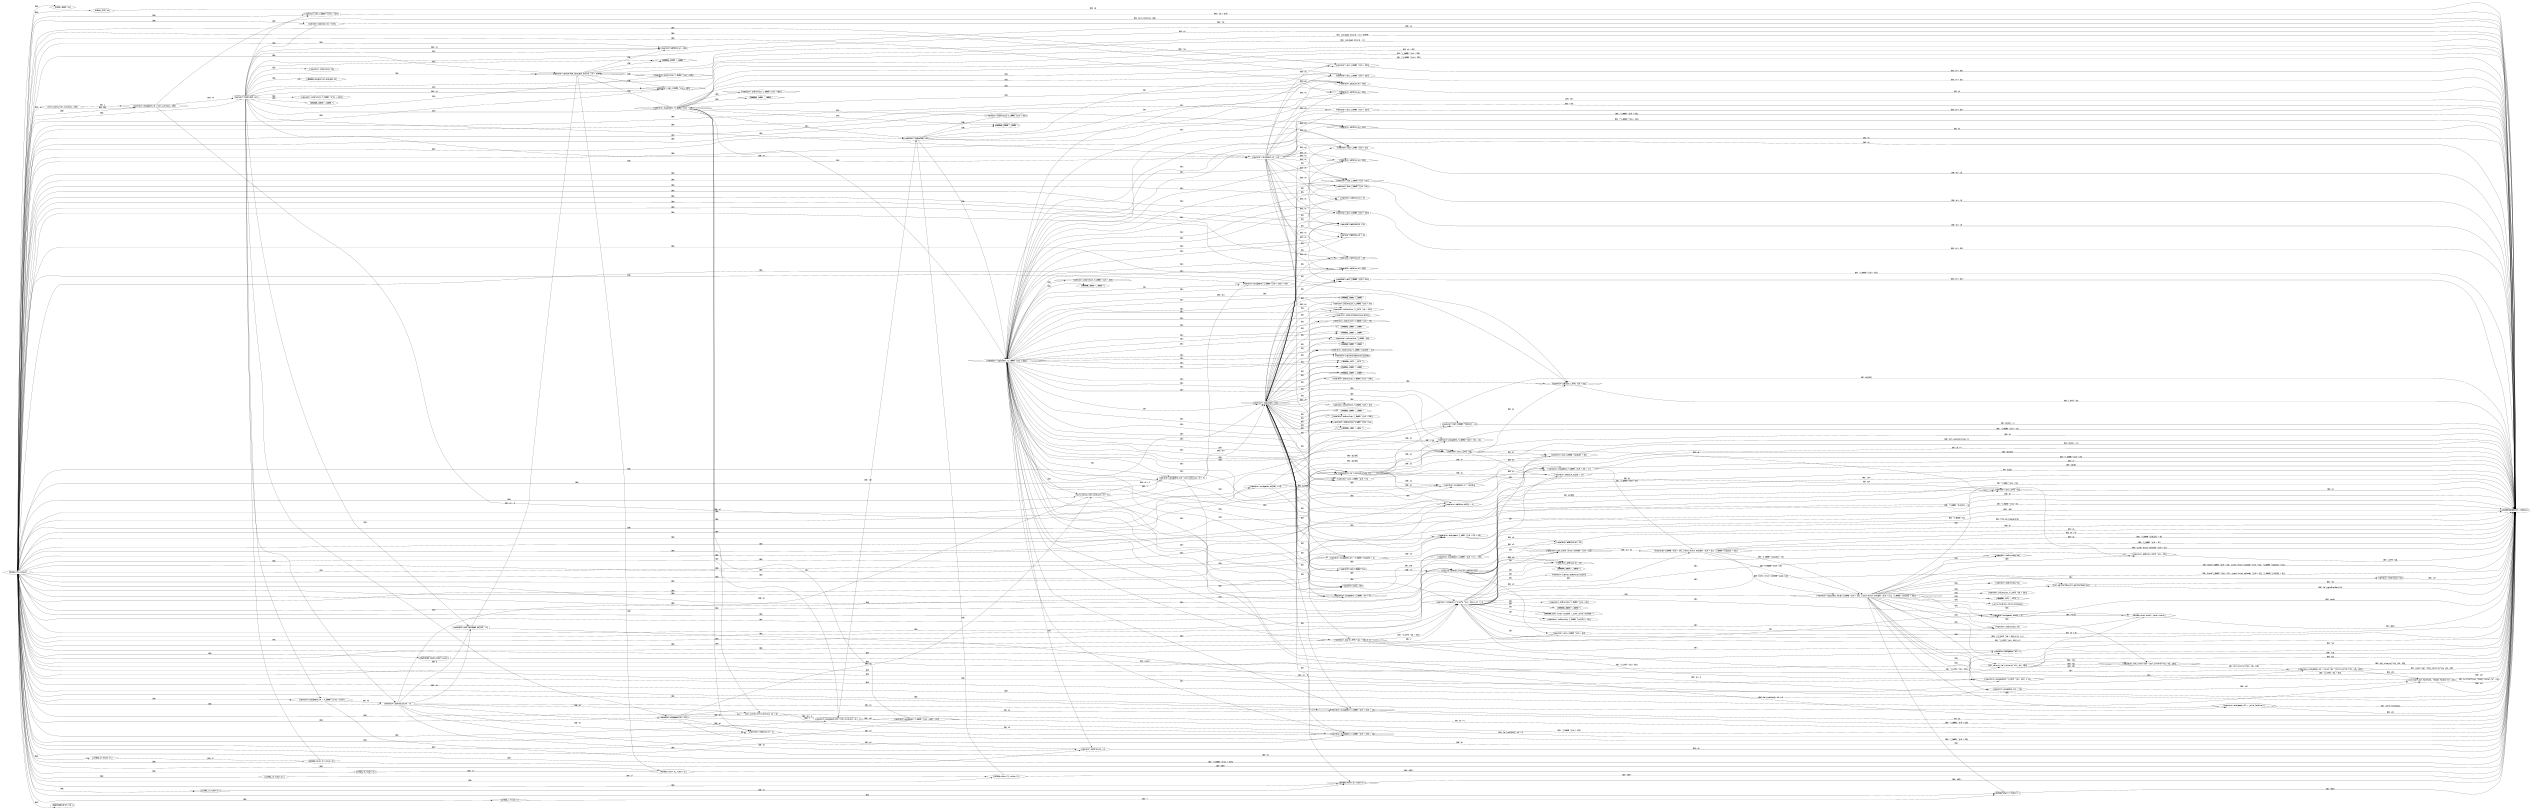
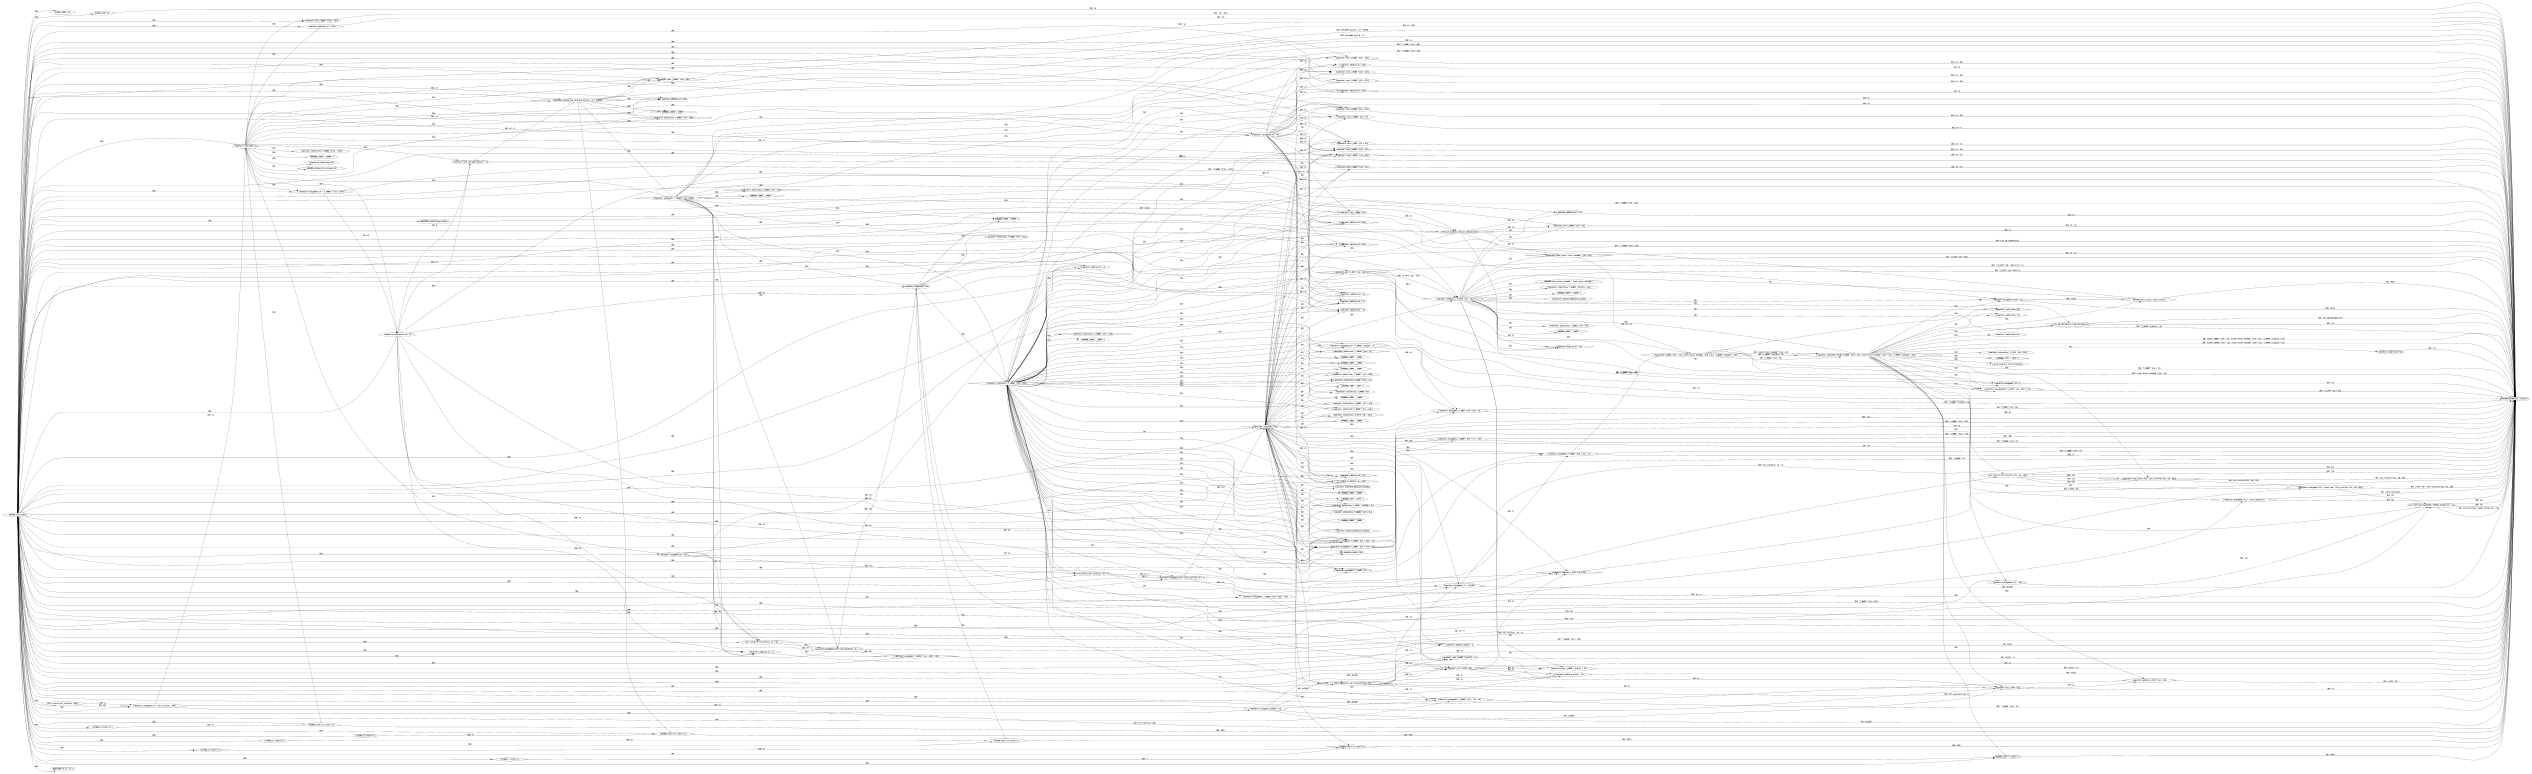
edge "(<operator>.logicalNot,!*(_DWORD *)(v5 + 332))" -> "(<operator>.addition,v5 + 328)": now "(<operator>.logicalNot,!*(_DWORD *)(v5 + 332))" -> "(<operator>.cast,(_DWORD *)v5)"
node "(<operator>.assignment,*(_DWORD *)v5 = 0)": shape diamond -> cylinder
